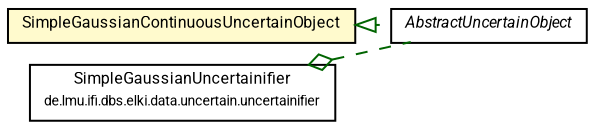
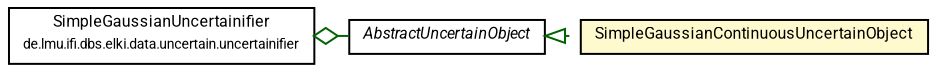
edge "AbstractUncertainObject" -> "SimpleGaussianContinuousUncertainObject": reversed
